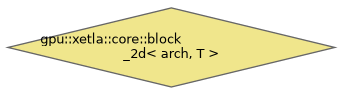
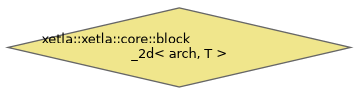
node "gpu::xetla::core::block _2d< arch, T >": label "gpu::xetla::core::block _2d< arch, T >" -> "xetla::xetla::core::block _2d< arch, T >"
